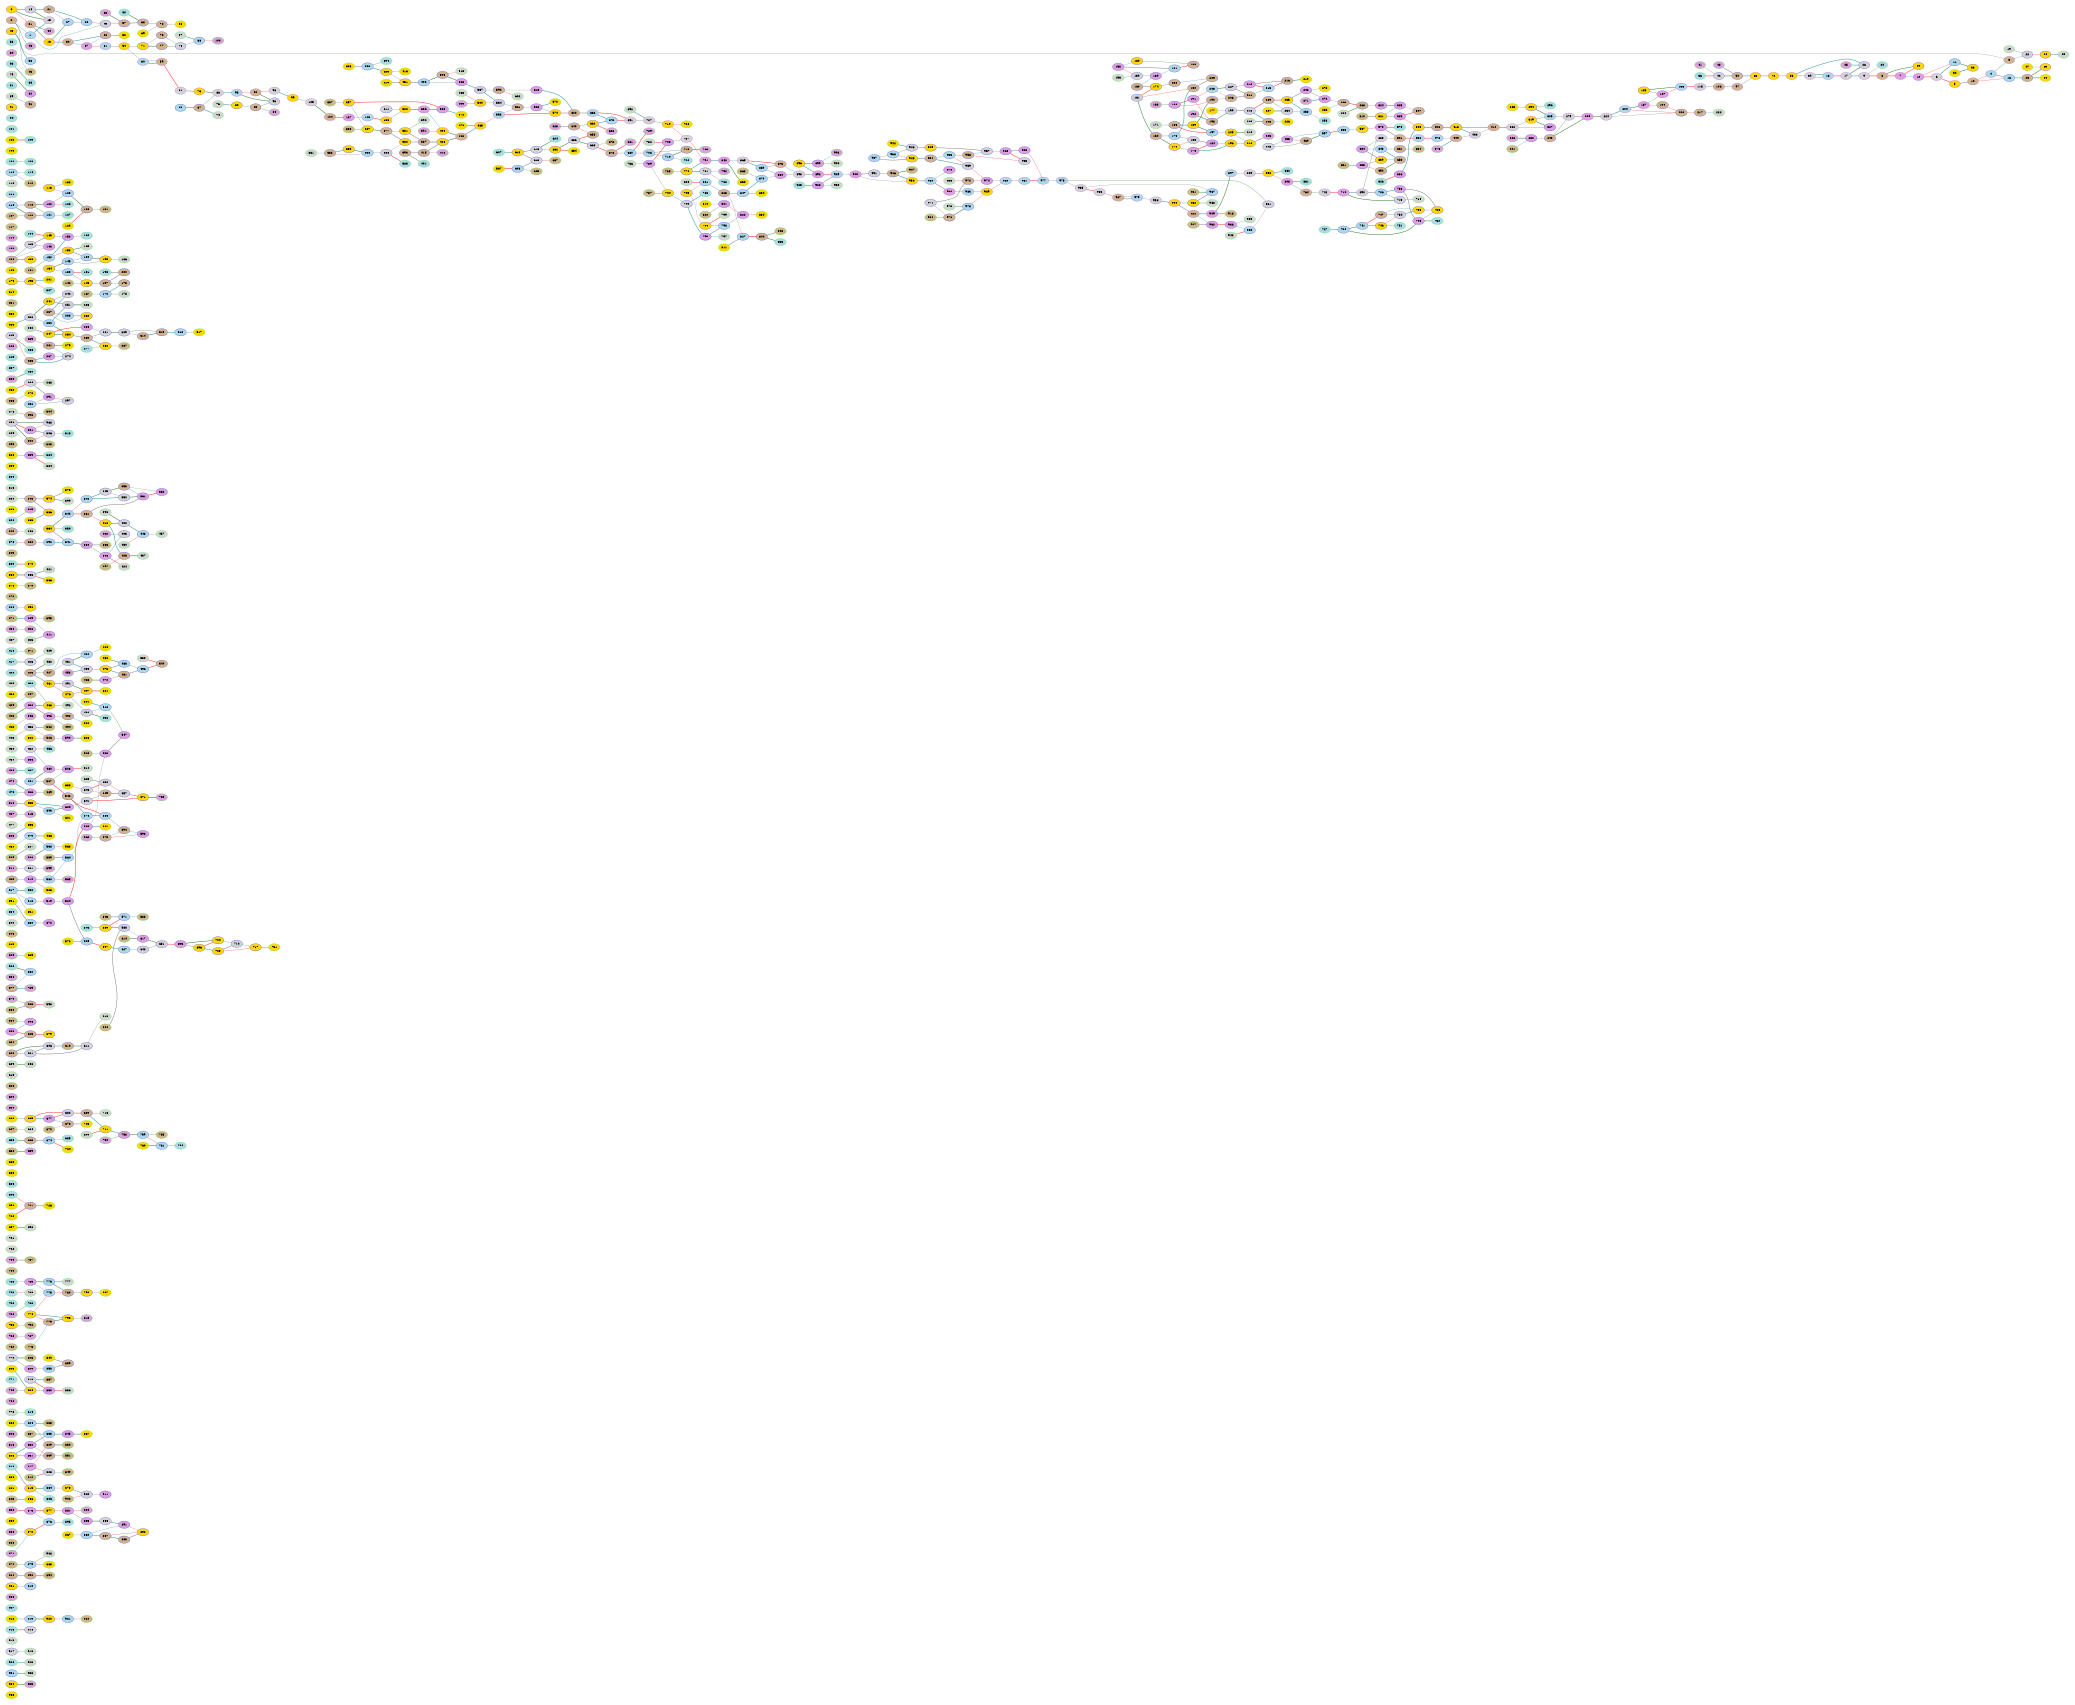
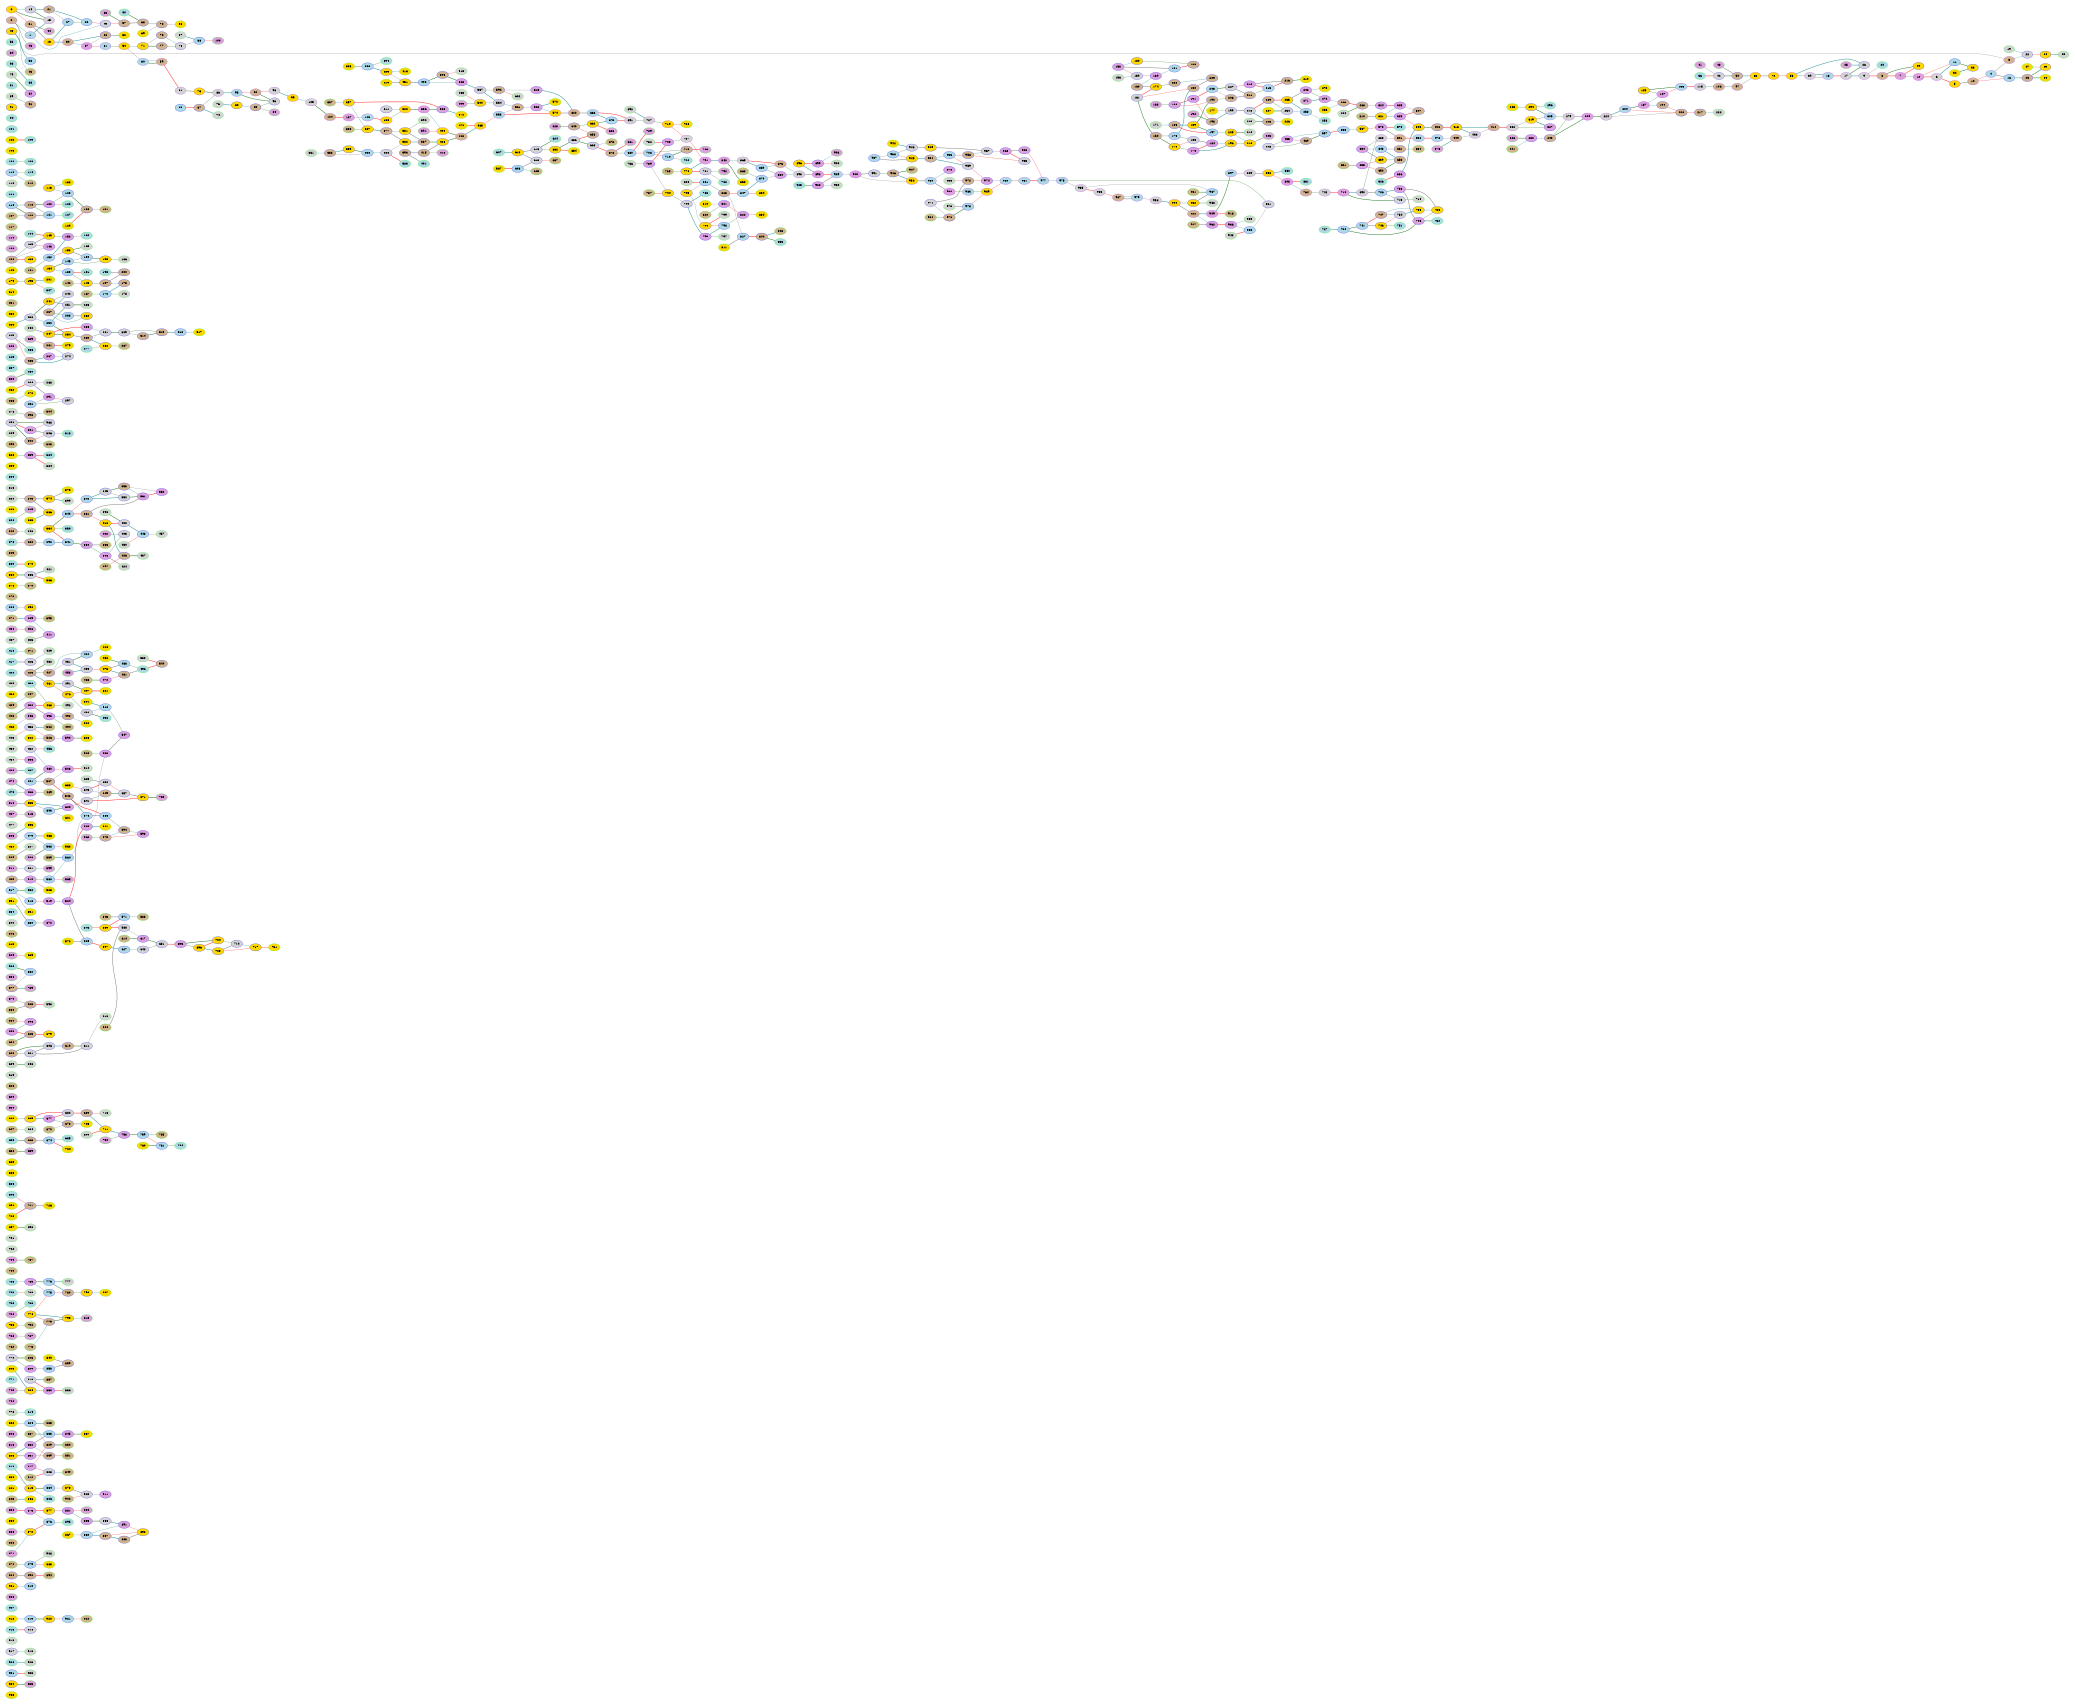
edge "0" -- "14": style bold -> solid
edge "203" -- "191": style solid -> bold
edge "334" -- "341": color gray40 -> red
node "496": color blue -> green
